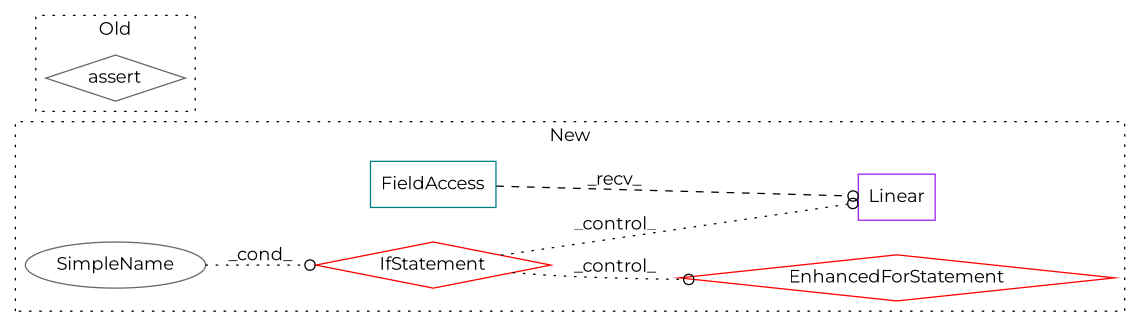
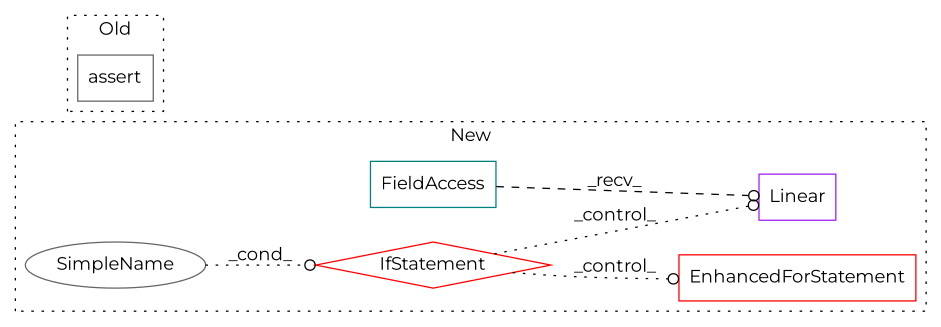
node "assert": shape diamond -> box
node "EnhancedForStatement": shape diamond -> box
